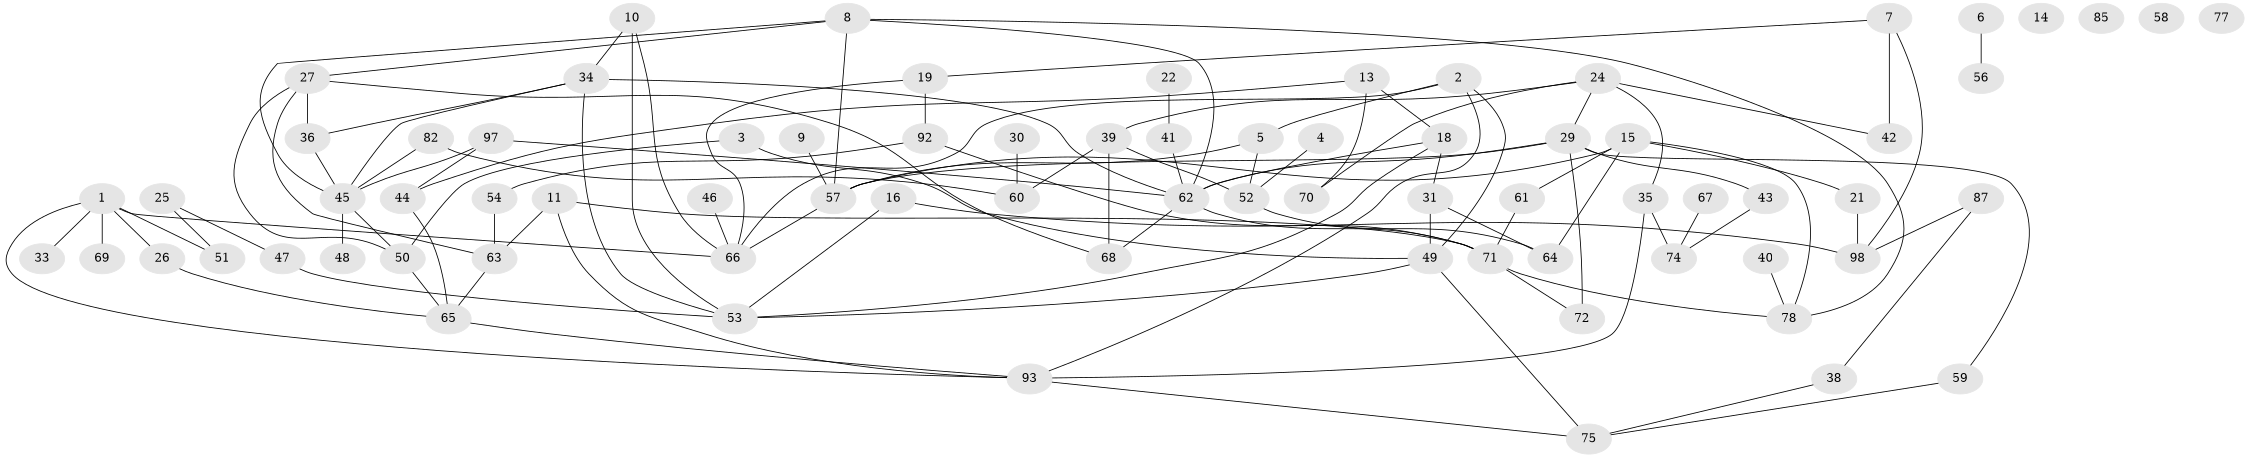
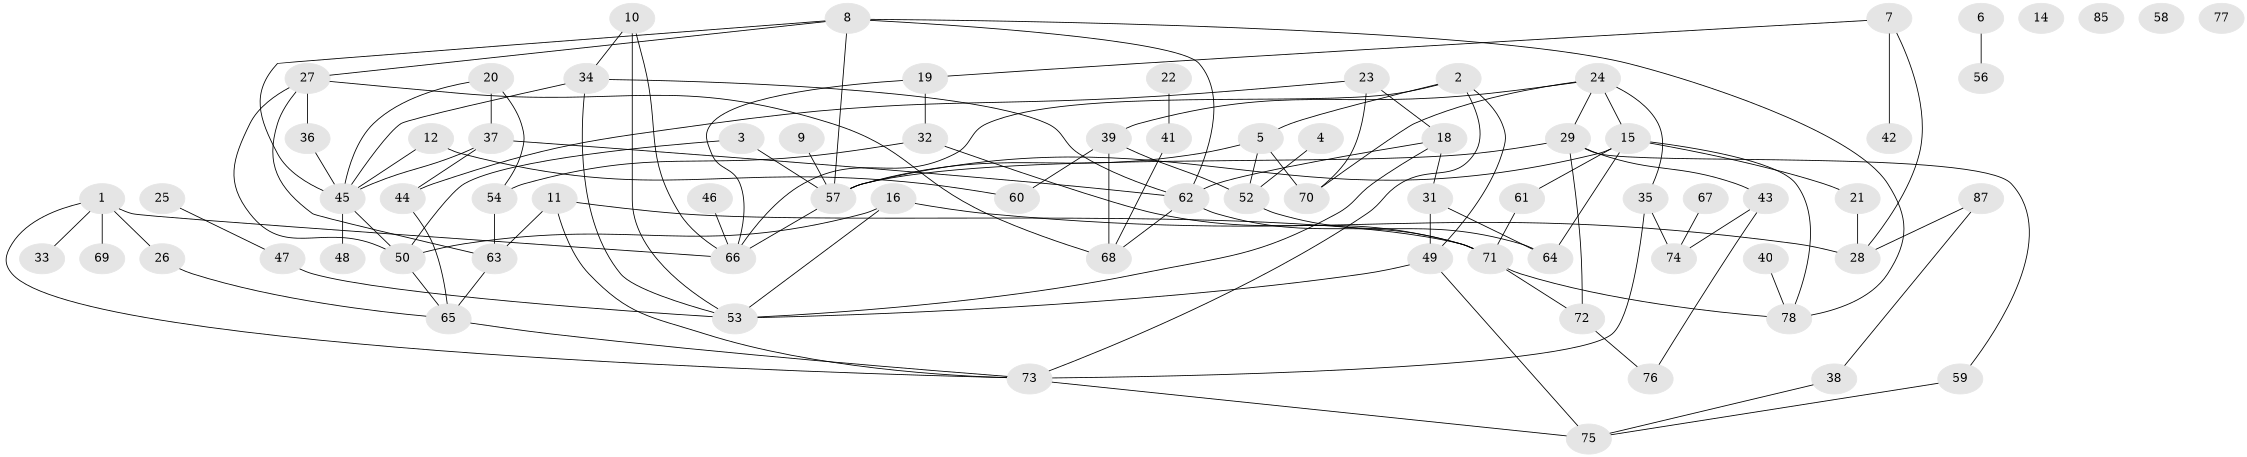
node "20": added
node "13": label "13" -> "23"
edge "24" -- "42": now "24" -- "15"
edge "34" -- "36": removed
node "82": label "82" -> "12"
node "97": label "97" -> "37"
node "92": label "92" -> "32"
node "30": removed
edge "29" -- "62": removed
edge "5" -- "70": added
edge "41" -- "62": now "41" -- "68"
edge "3" -- "49": now "3" -- "57"
edge "16" -- "50": added
node "51": removed
node "98": label "98" -> "28"
node "93": label "93" -> "73"
node "76": added
